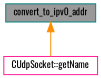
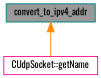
node "convert_to_ipv0_addr": label "convert_to_ipv0_addr" -> "convert_to_ipv4_addr"
